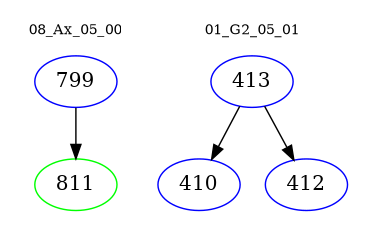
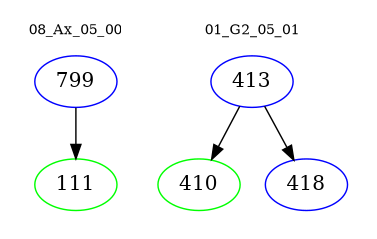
node "811": label "811" -> "111"
node "410": color blue -> green
node "412": label "412" -> "418"
